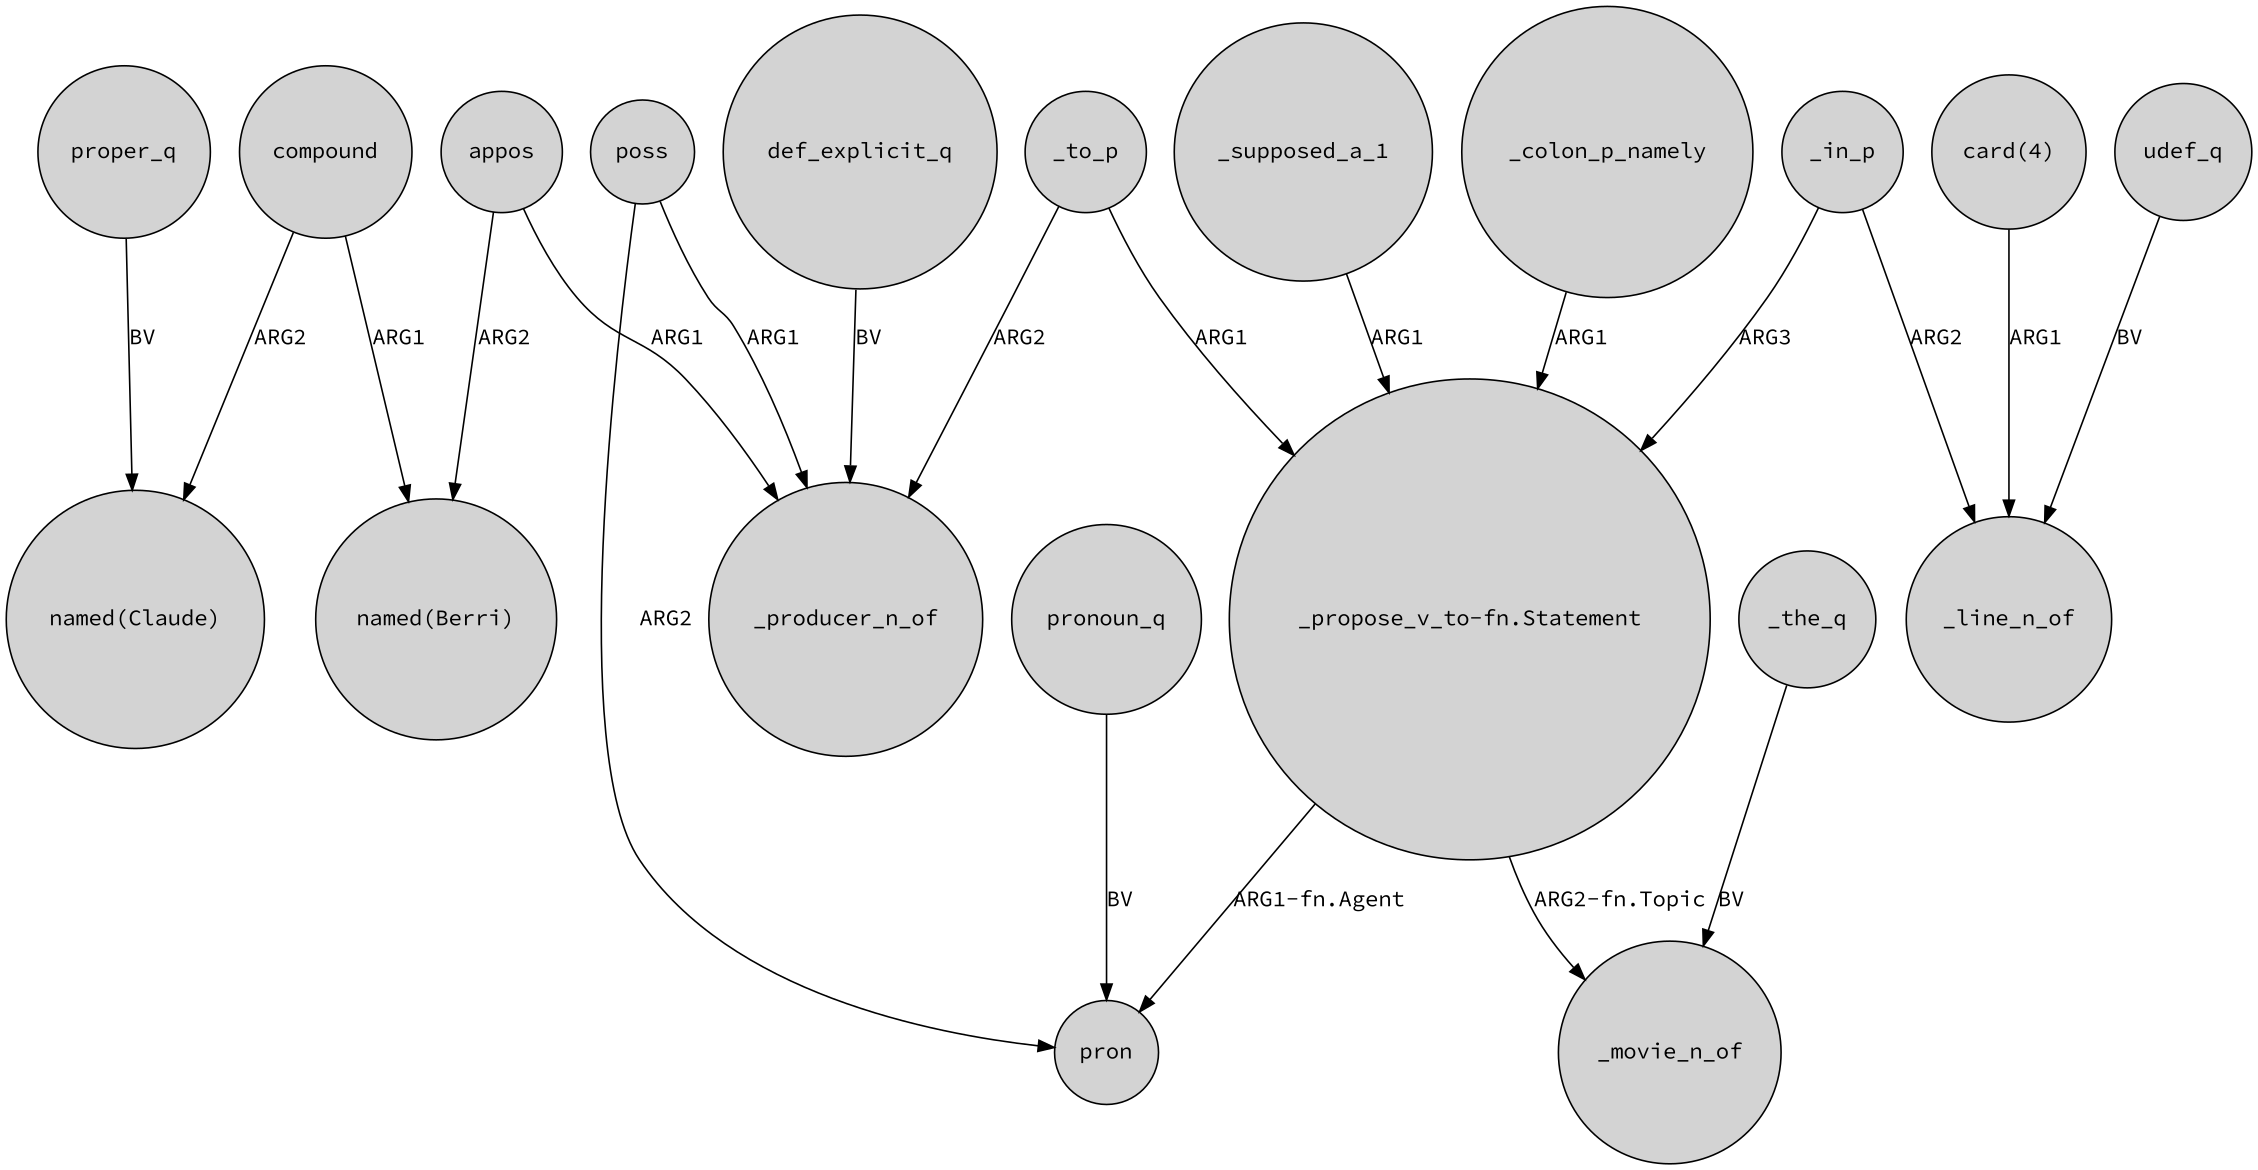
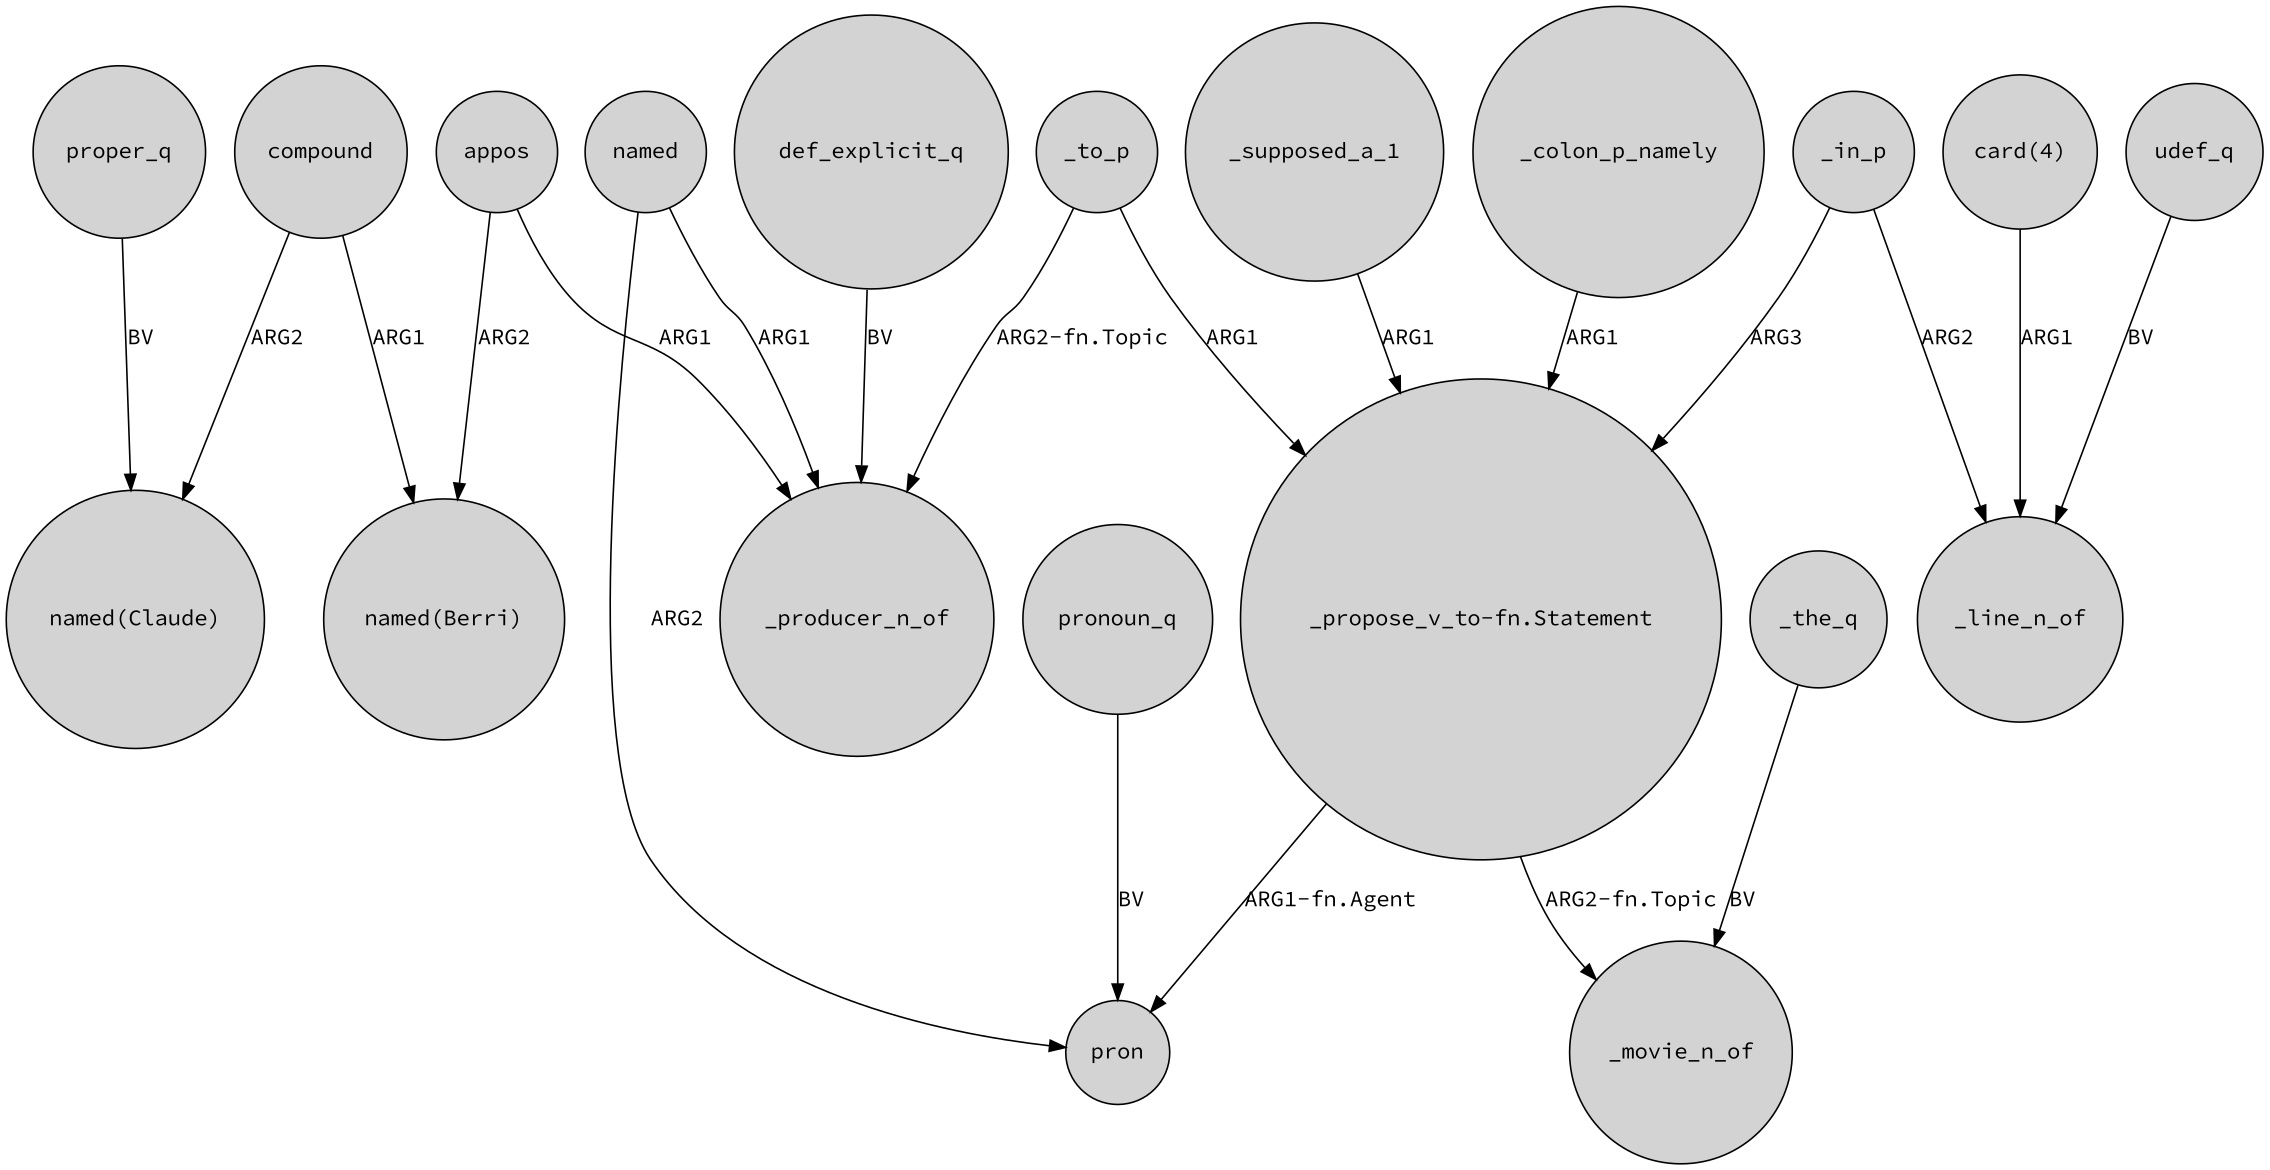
node "poss": label "poss" -> "named"
edge "_to_p" -> "_producer_n_of": label "ARG2" -> "ARG2-fn.Topic"
